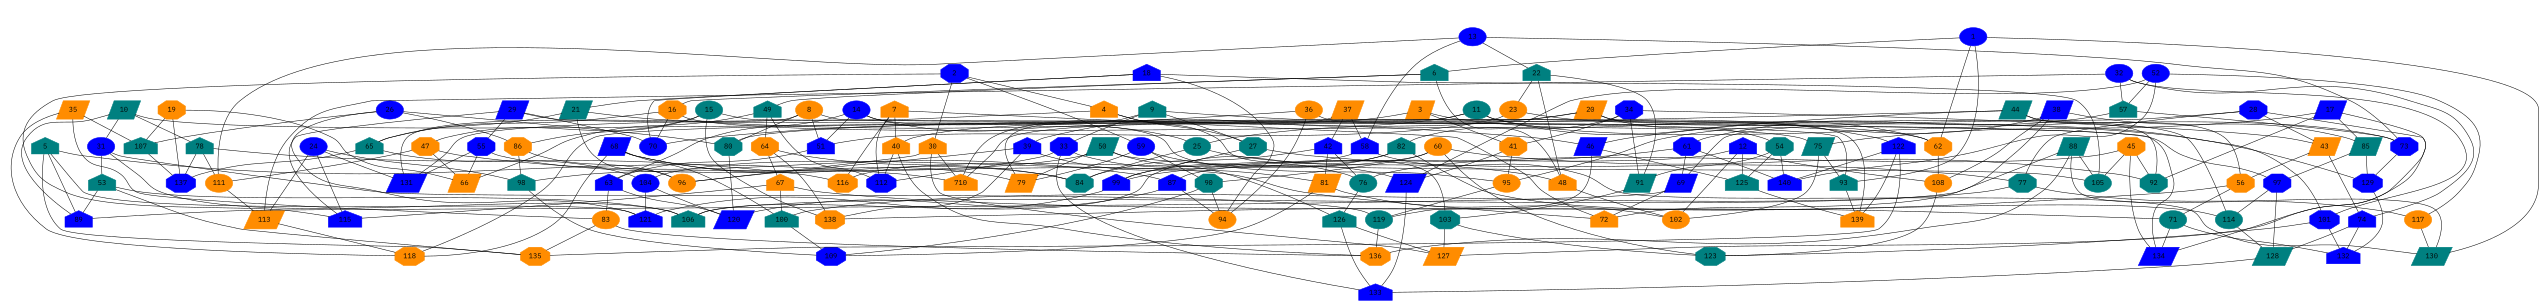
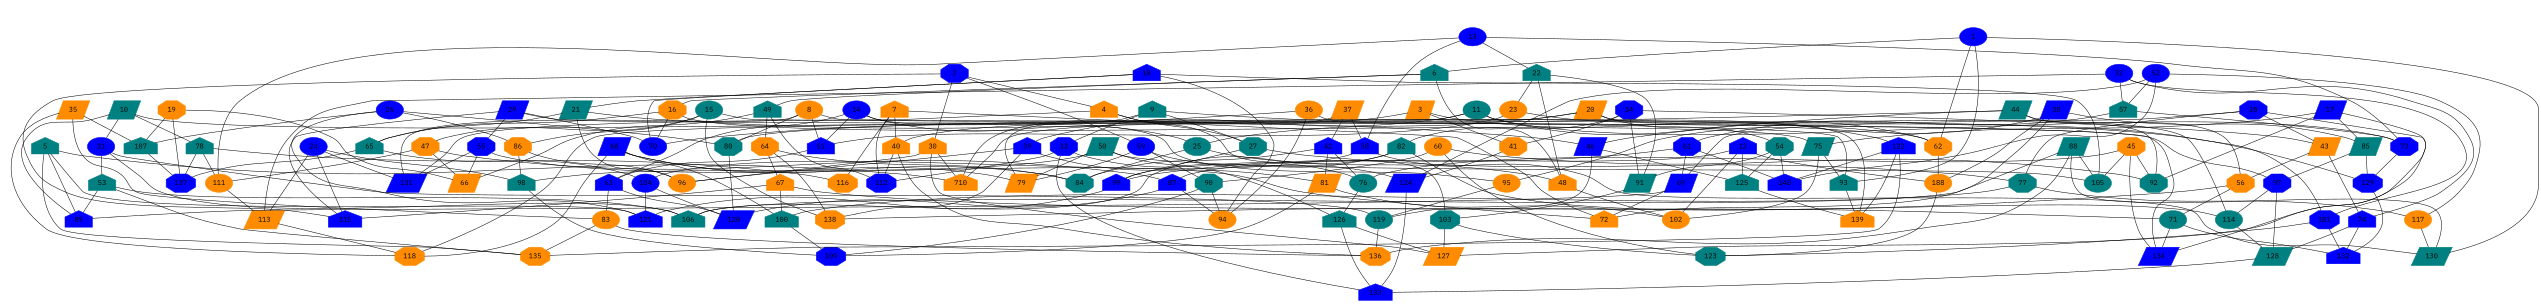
edge "60" -- "116": removed
edge "41" -- "95": removed
node "108": label "108" -> "188"
